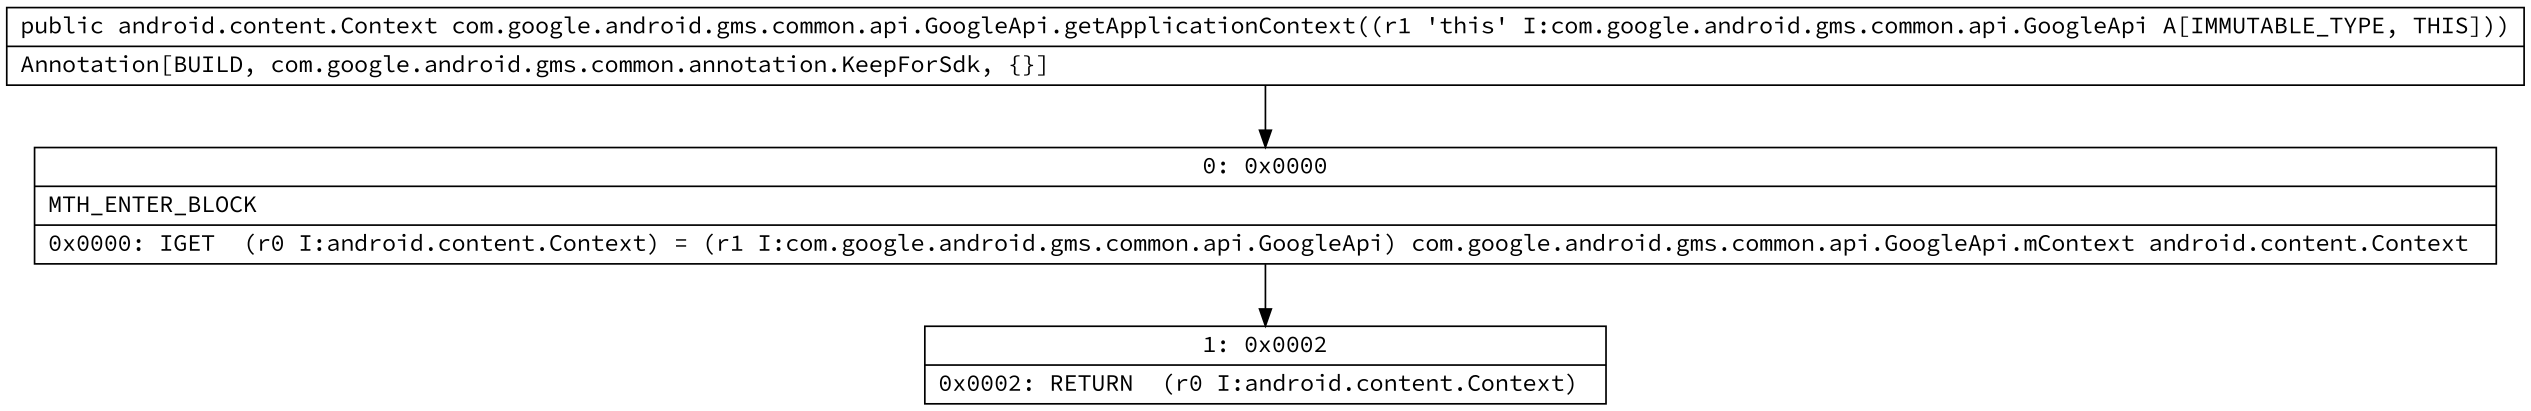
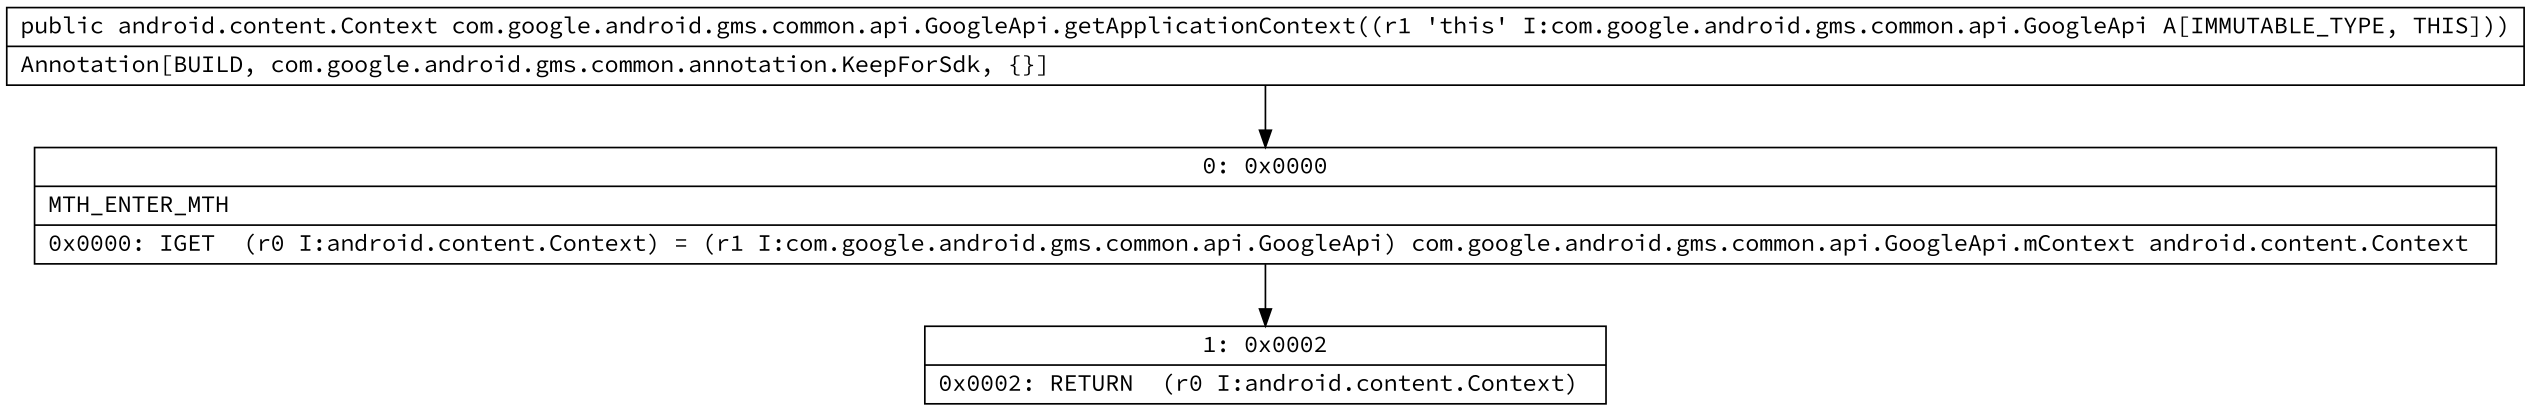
node "0: 0x0000": text "MTH_ENTER_BLOCK" -> "MTH_ENTER_MTH"
